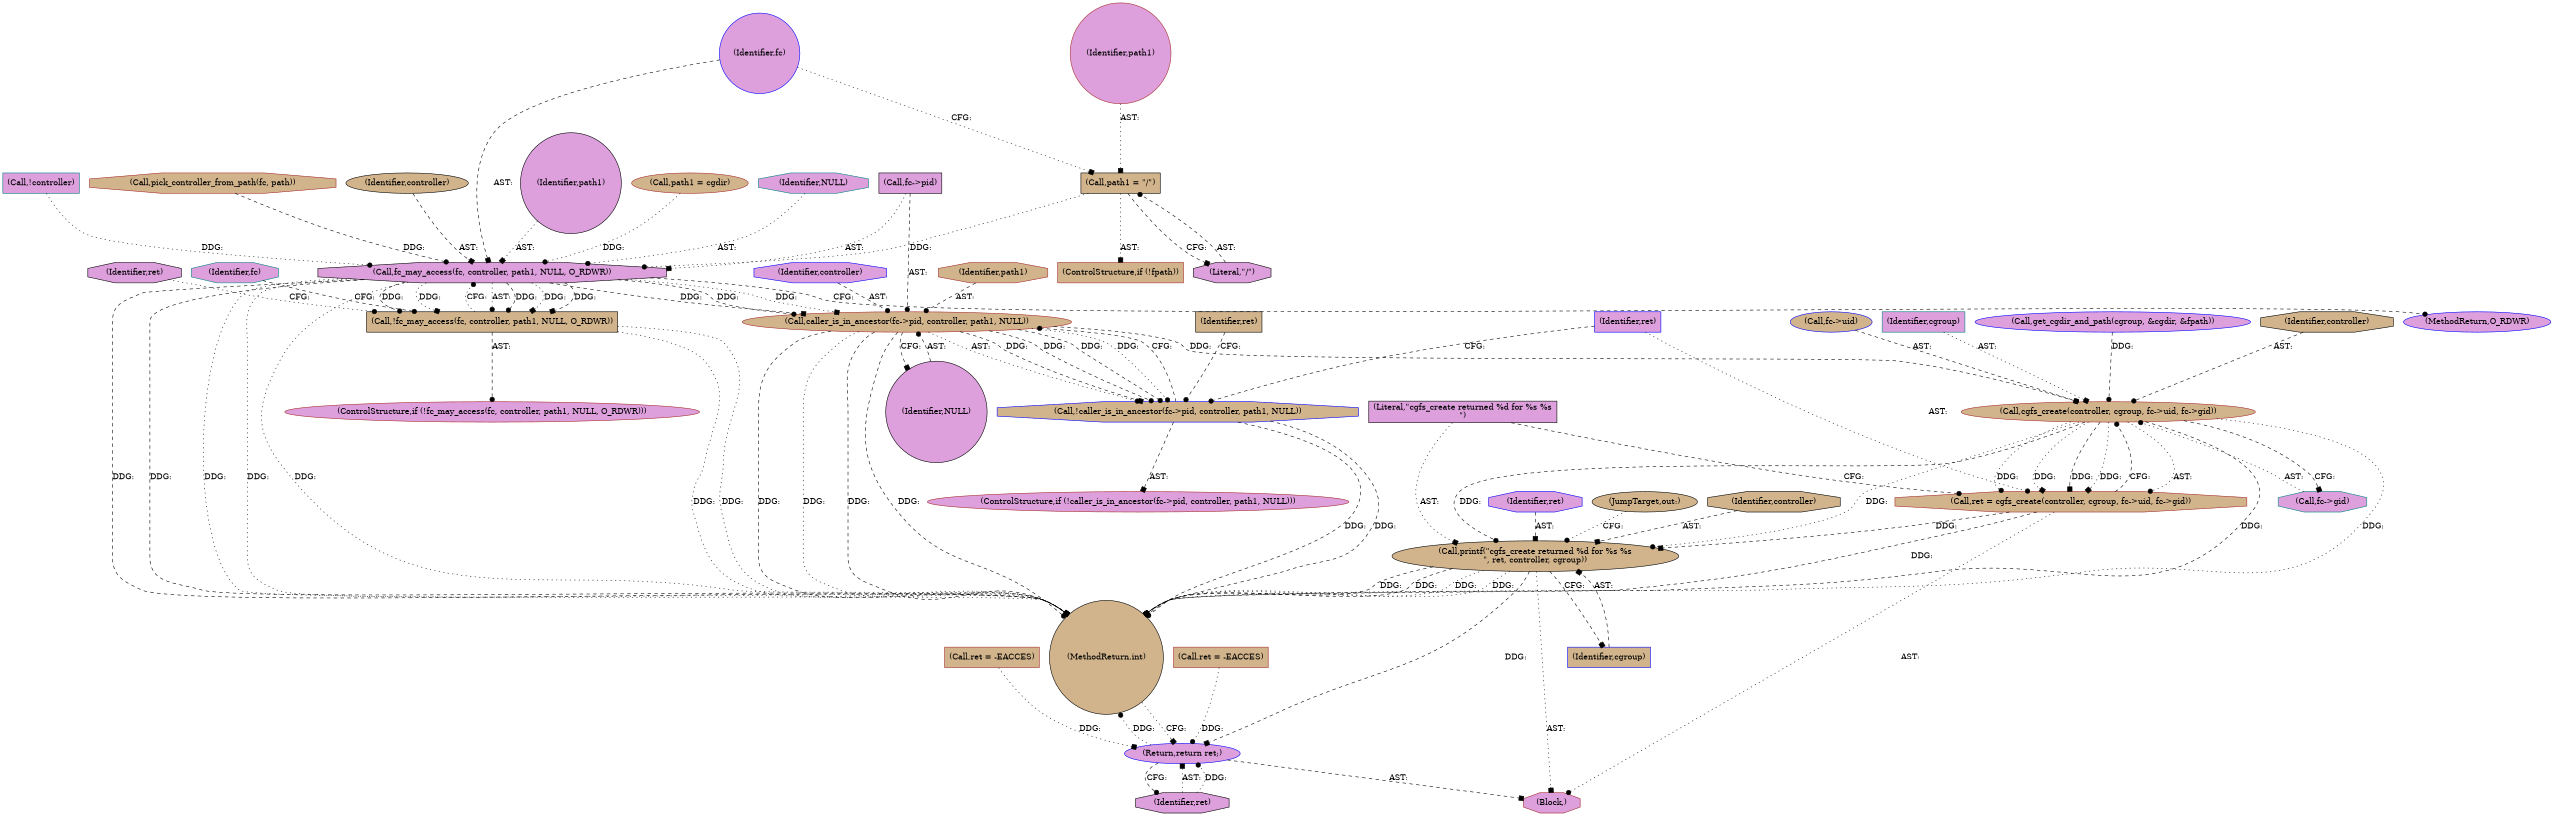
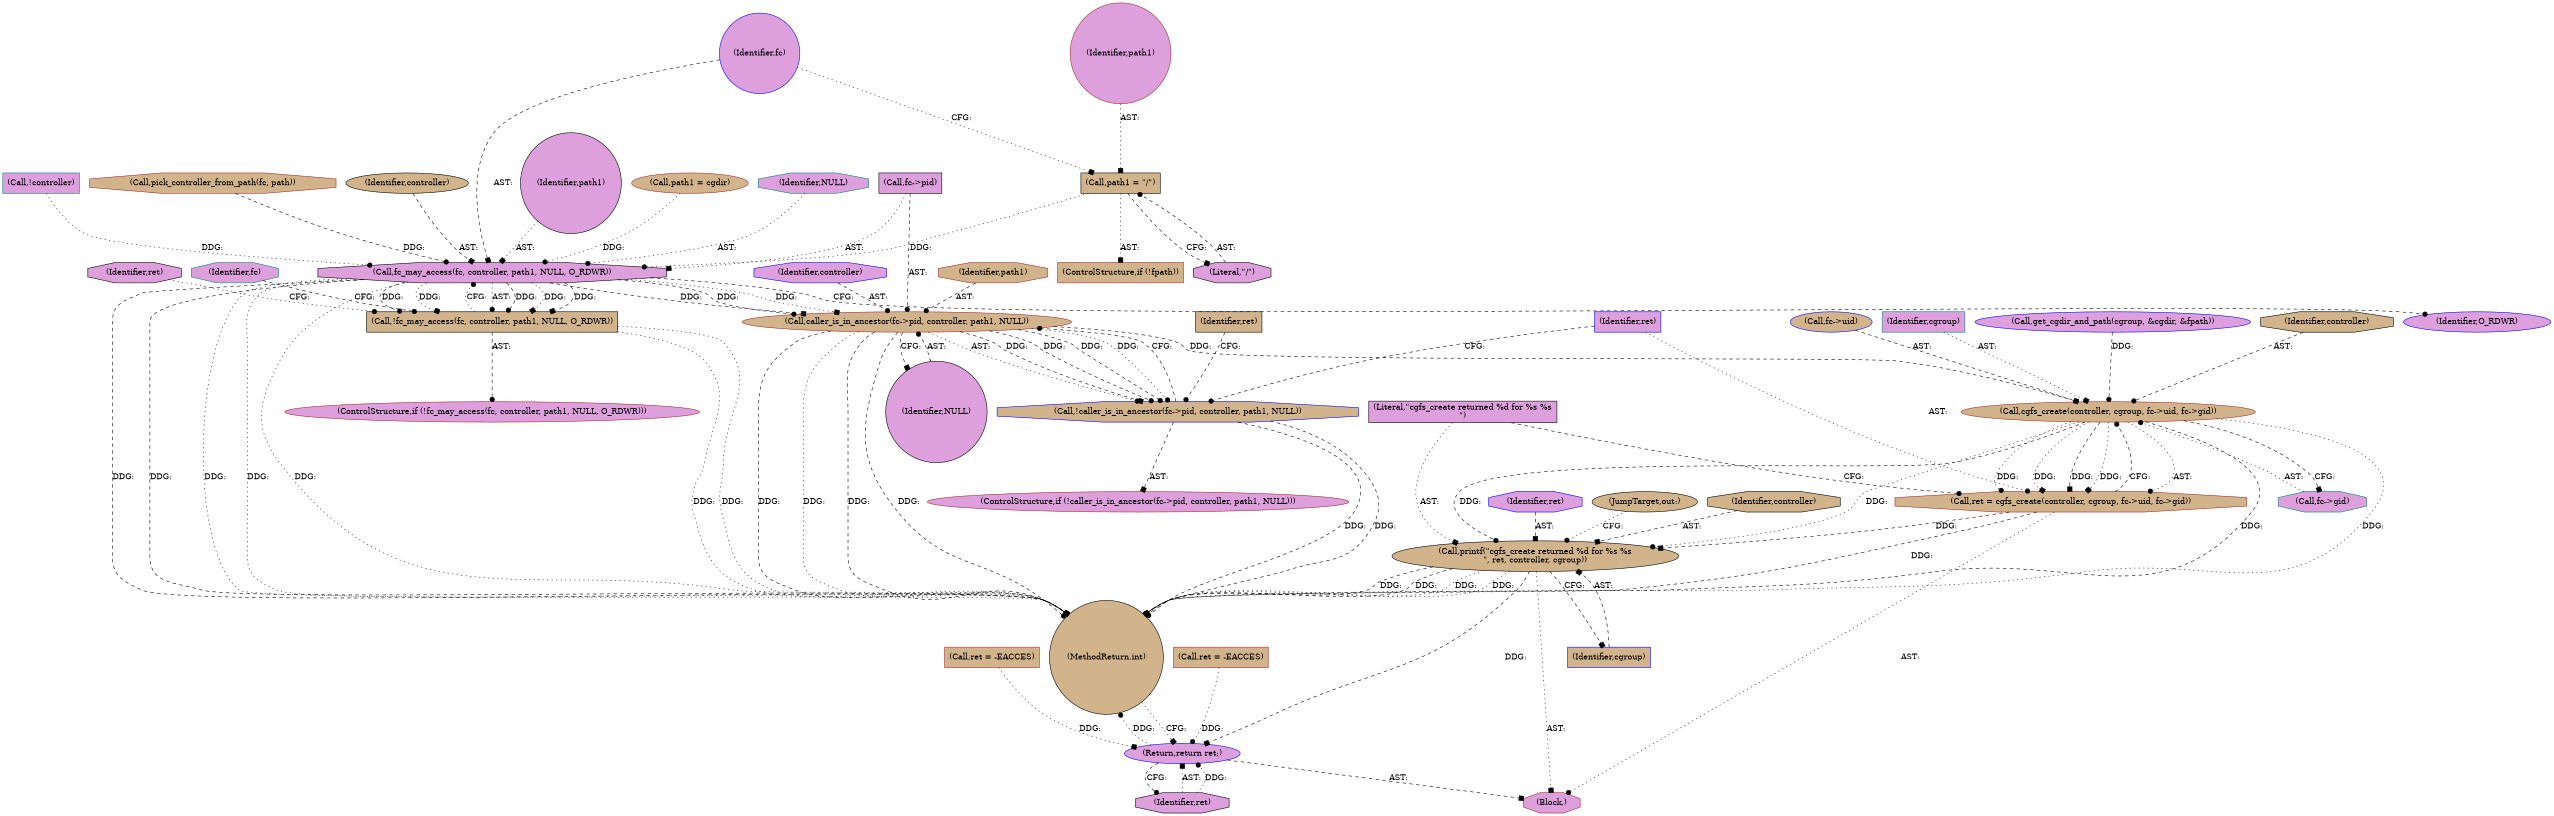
node "(MethodReturn,O_RDWR)": label "(MethodReturn,O_RDWR)" -> "(Identifier,O_RDWR)"
